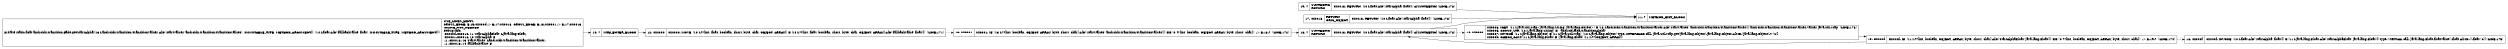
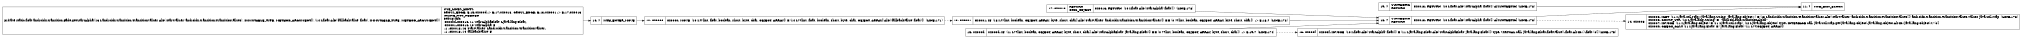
node "11: ?": text "METHOD_EXIT_BLOCK" -> "MTH_EXIT_BLOCK"
edge "17: 0x0013" -> "11: ?": now "17: 0x0013" -> "18: ?"
node "10: ?": text "MTH_ENTER_BLOCK" -> "MTH_ENTER_MOVE"
edge "14: 0x0003" -> "15: 0x000d": removed
